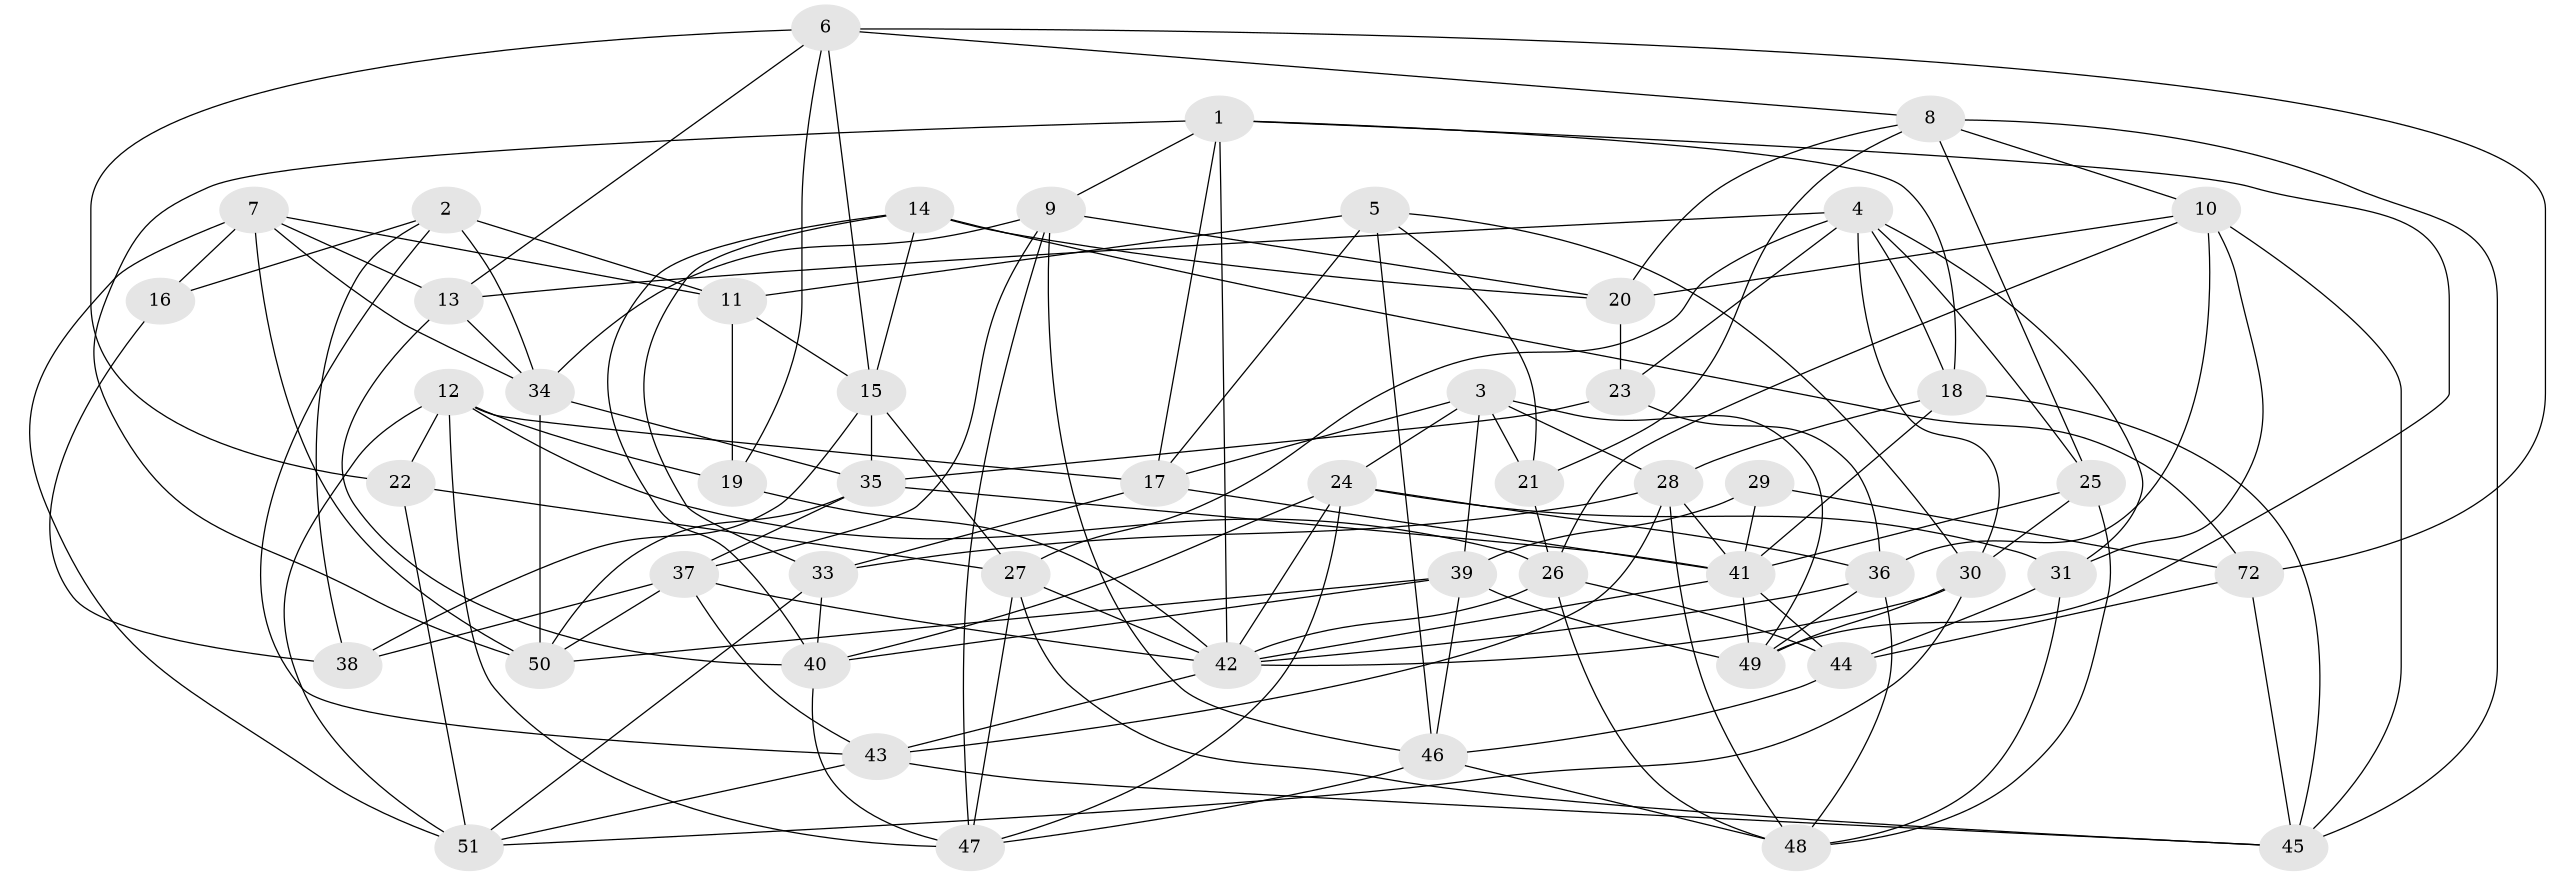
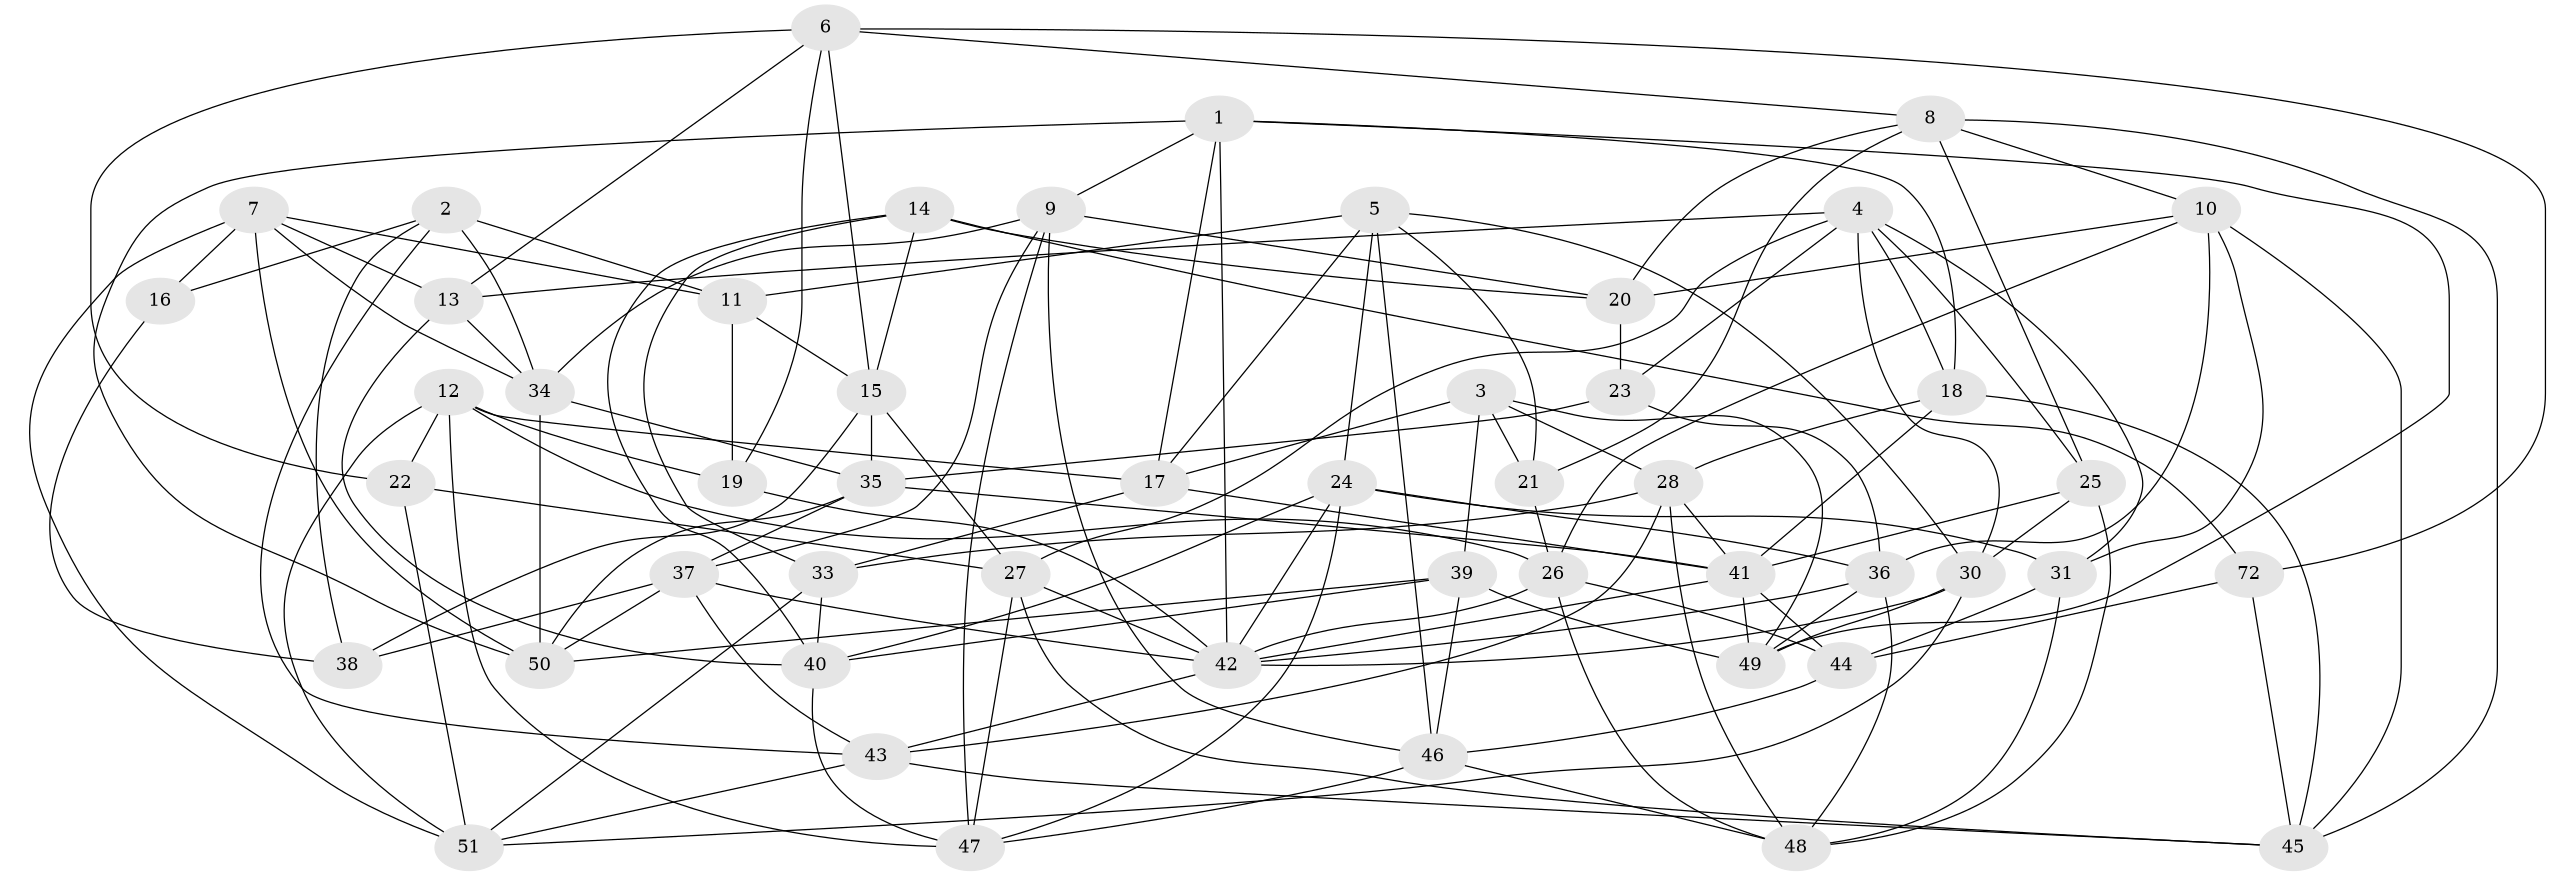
edge "3" -- "24": now "5" -- "24"
node "29": removed
